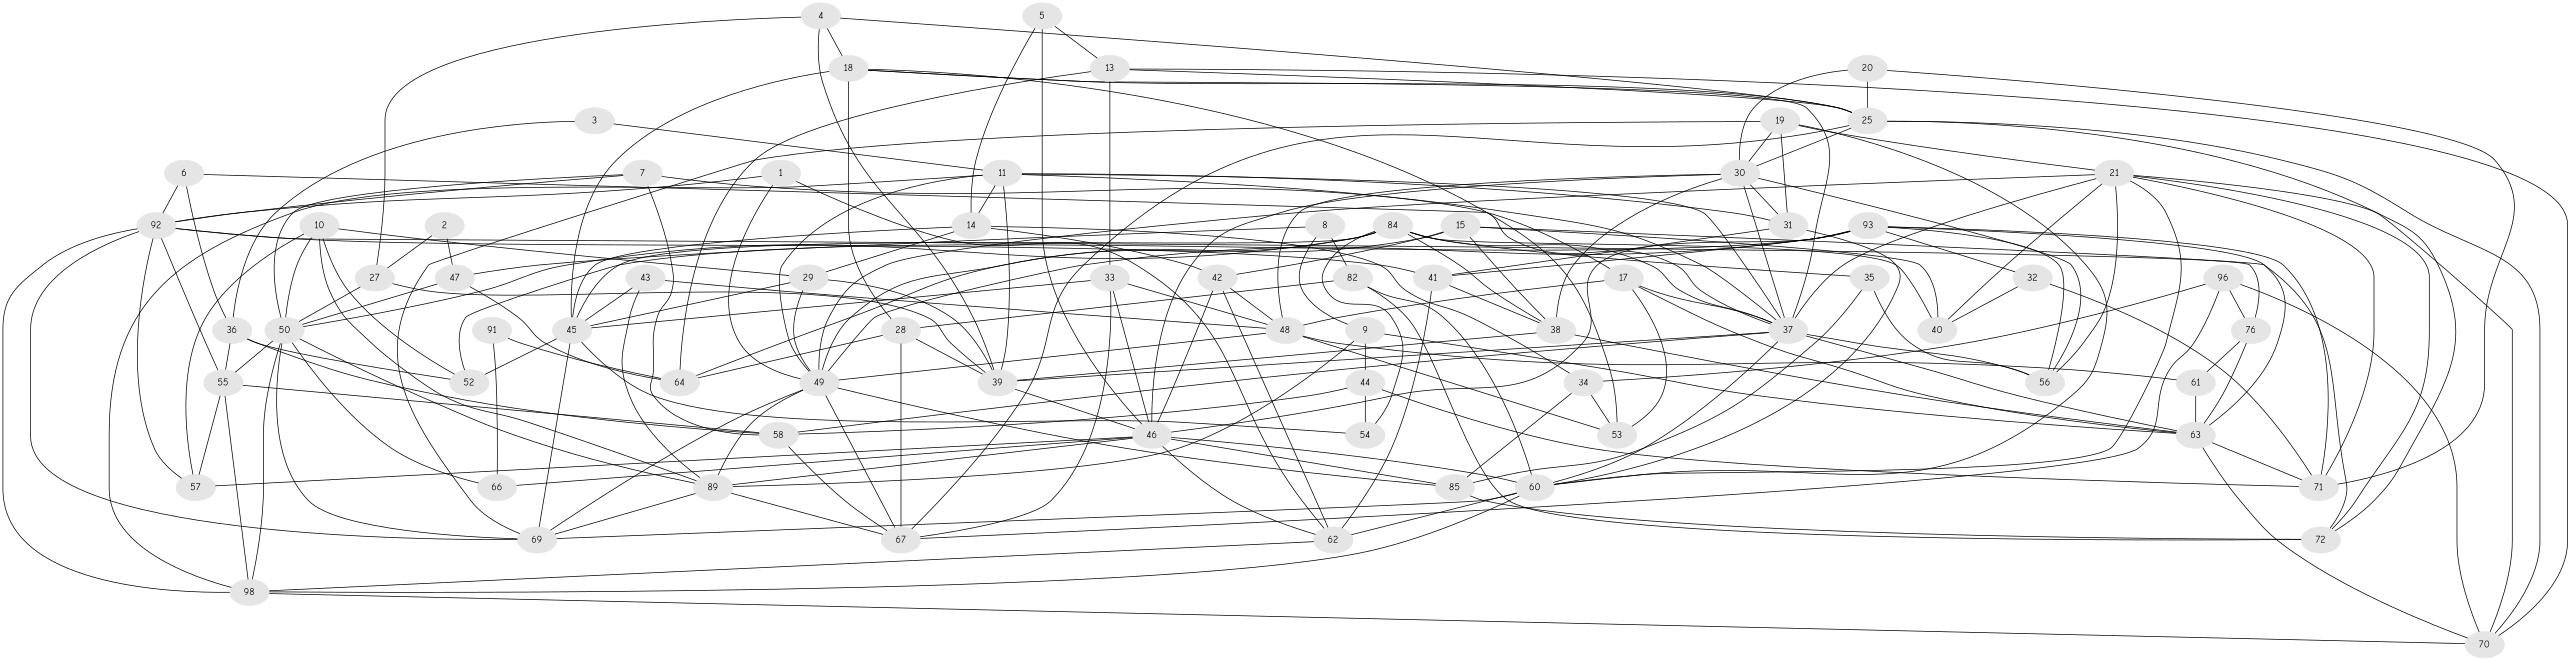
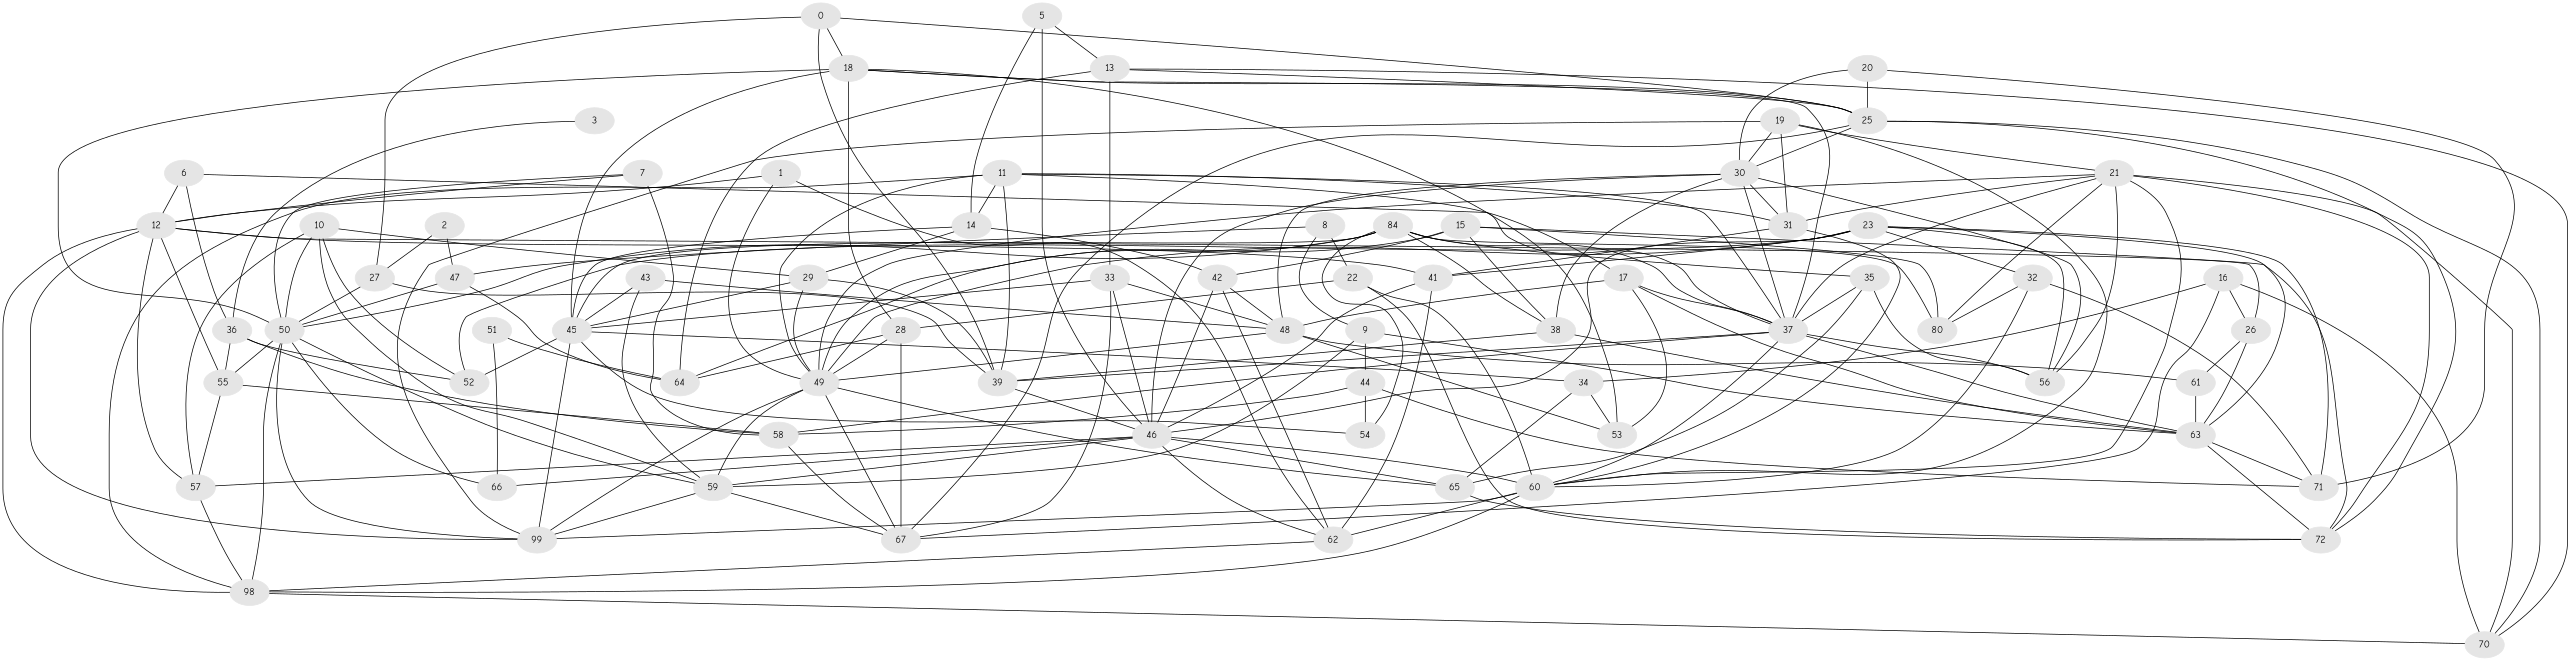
node "4": label "4" -> "0"
edge "18" -- "50": added
edge "3" -- "11": removed
edge "7" -- "37": now "35" -- "37"
node "92": label "92" -> "12"
node "93": label "93" -> "23"
edge "14" -- "34": now "45" -- "34"
edge "21" -- "71": now "21" -- "31"
node "82": label "82" -> "22"
node "96": label "96" -> "16"
edge "41" -- "38": now "41" -- "46"
node "91": label "91" -> "51"
node "40": label "40" -> "80"
node "76": label "76" -> "26"
edge "28" -- "39": now "28" -- "49"
edge "32" -- "60": added
node "89": label "89" -> "59"
node "85": label "85" -> "65"
edge "55" -- "98": now "57" -- "98"
node "69": label "69" -> "99"
edge "63" -- "70": now "63" -- "72"
